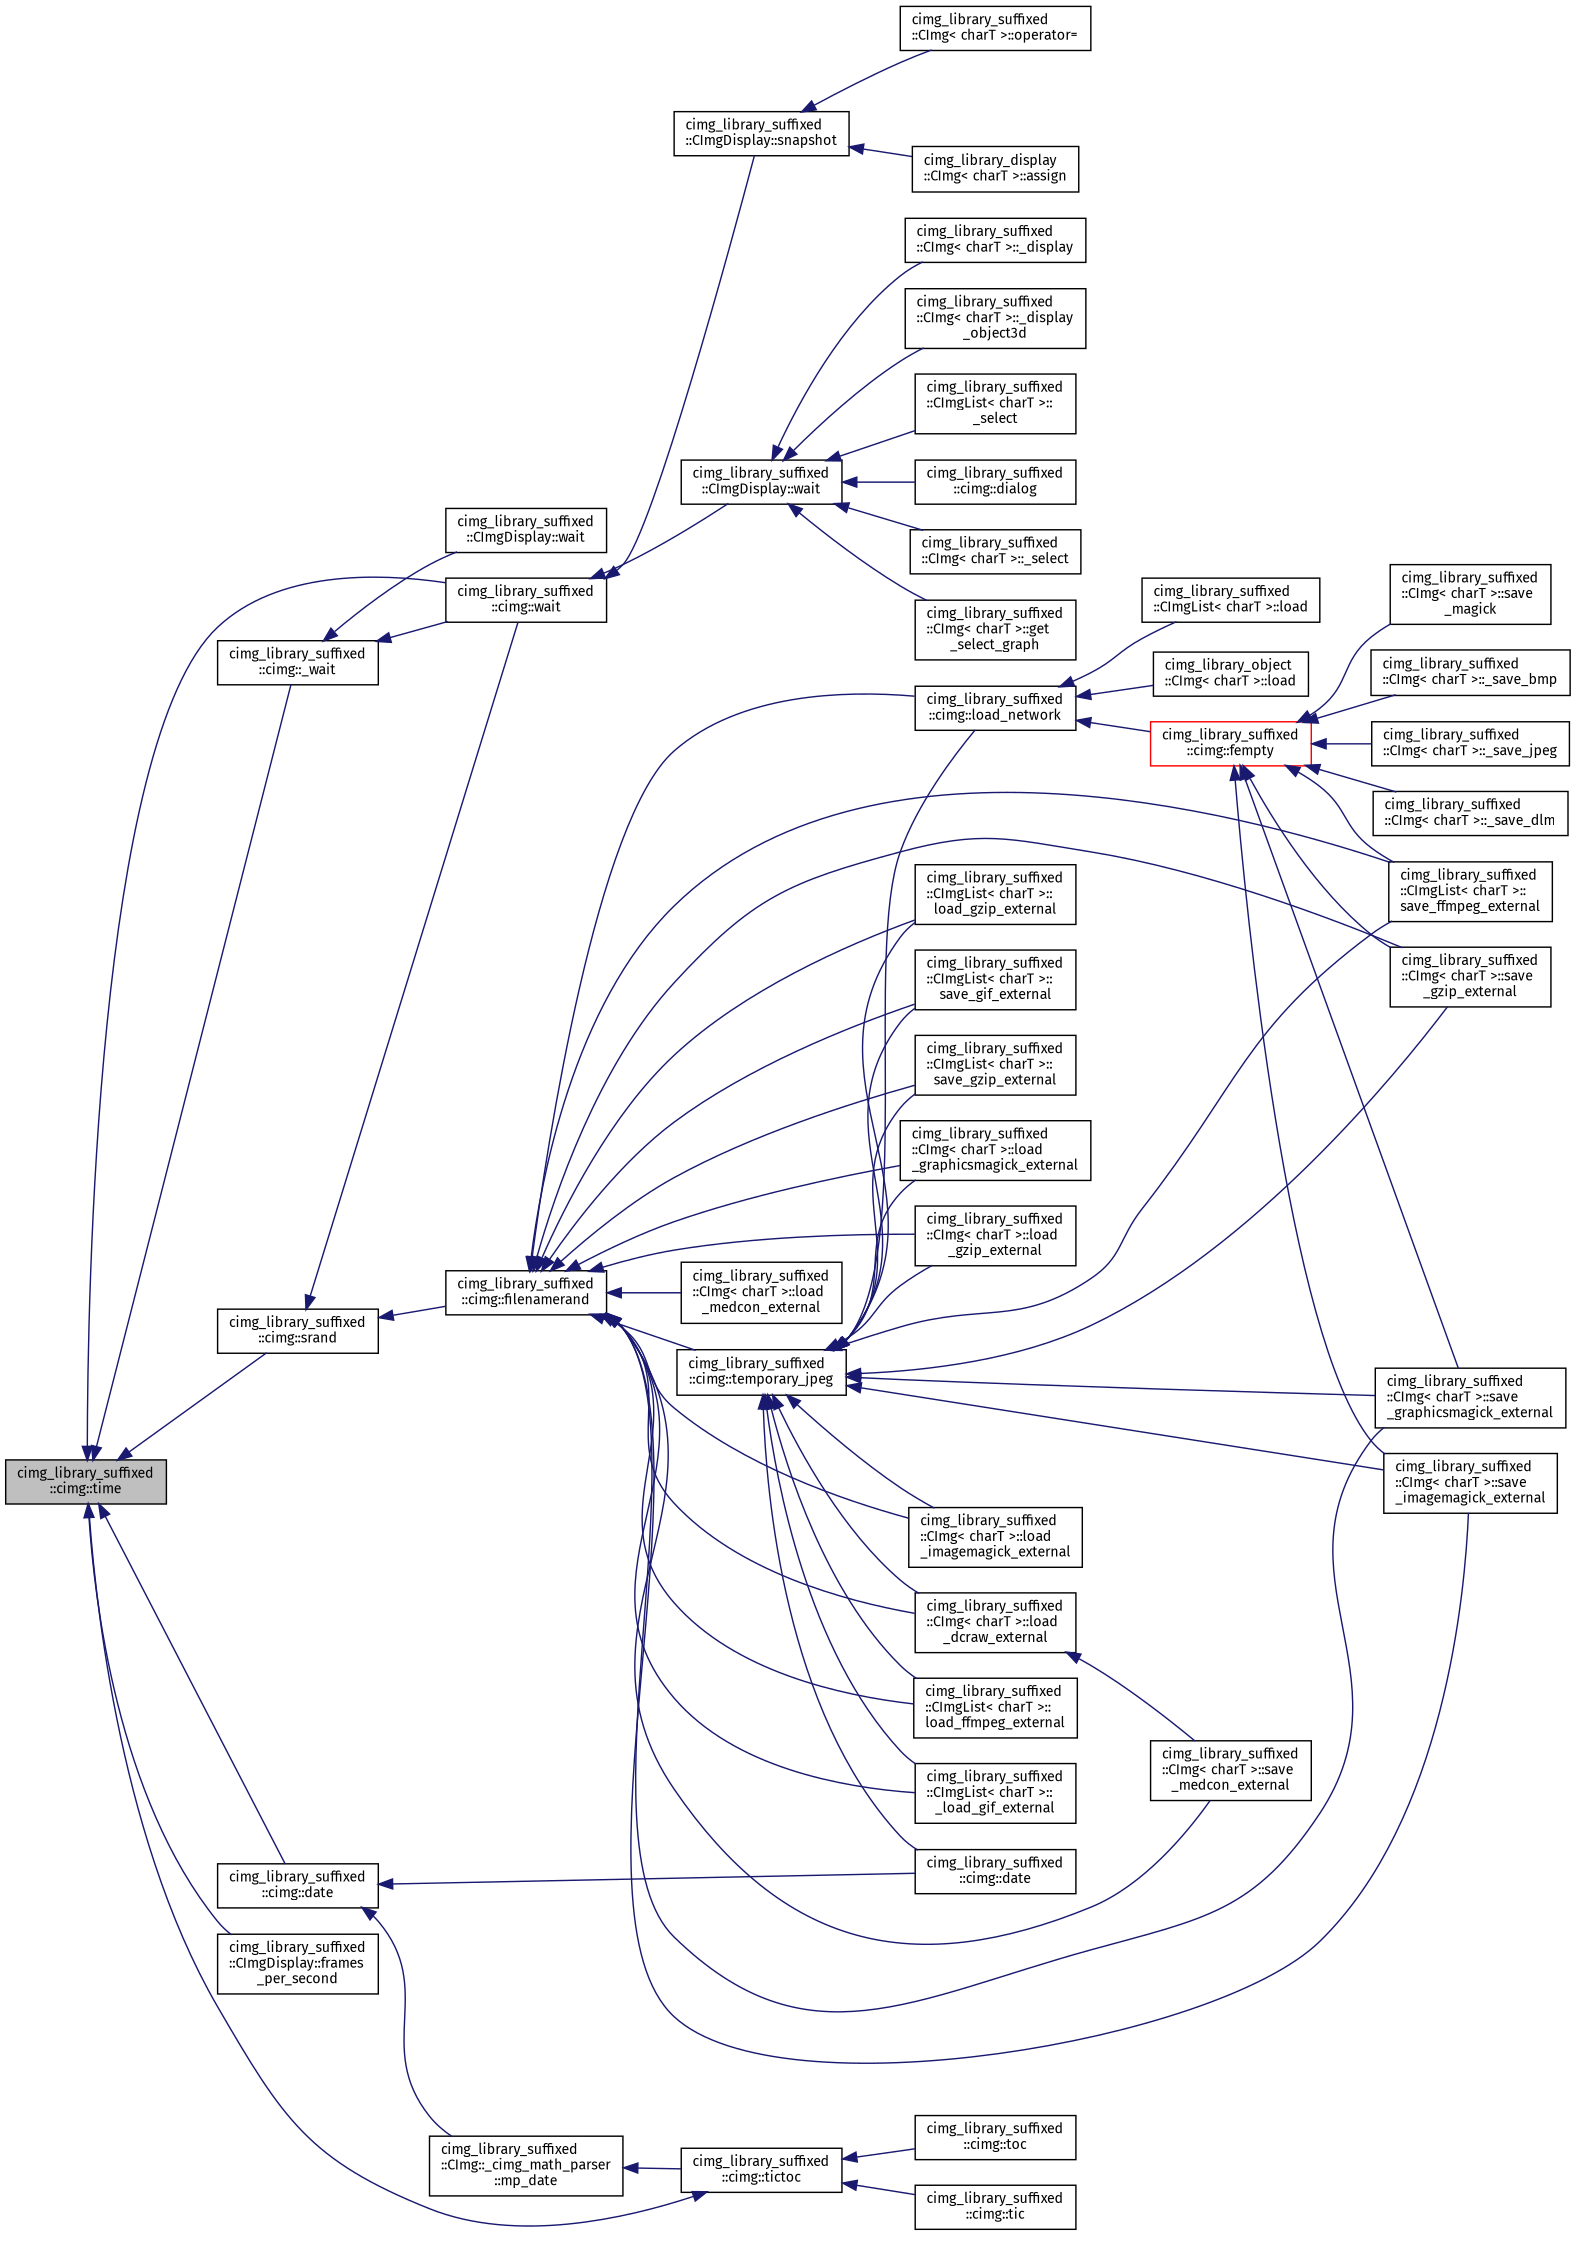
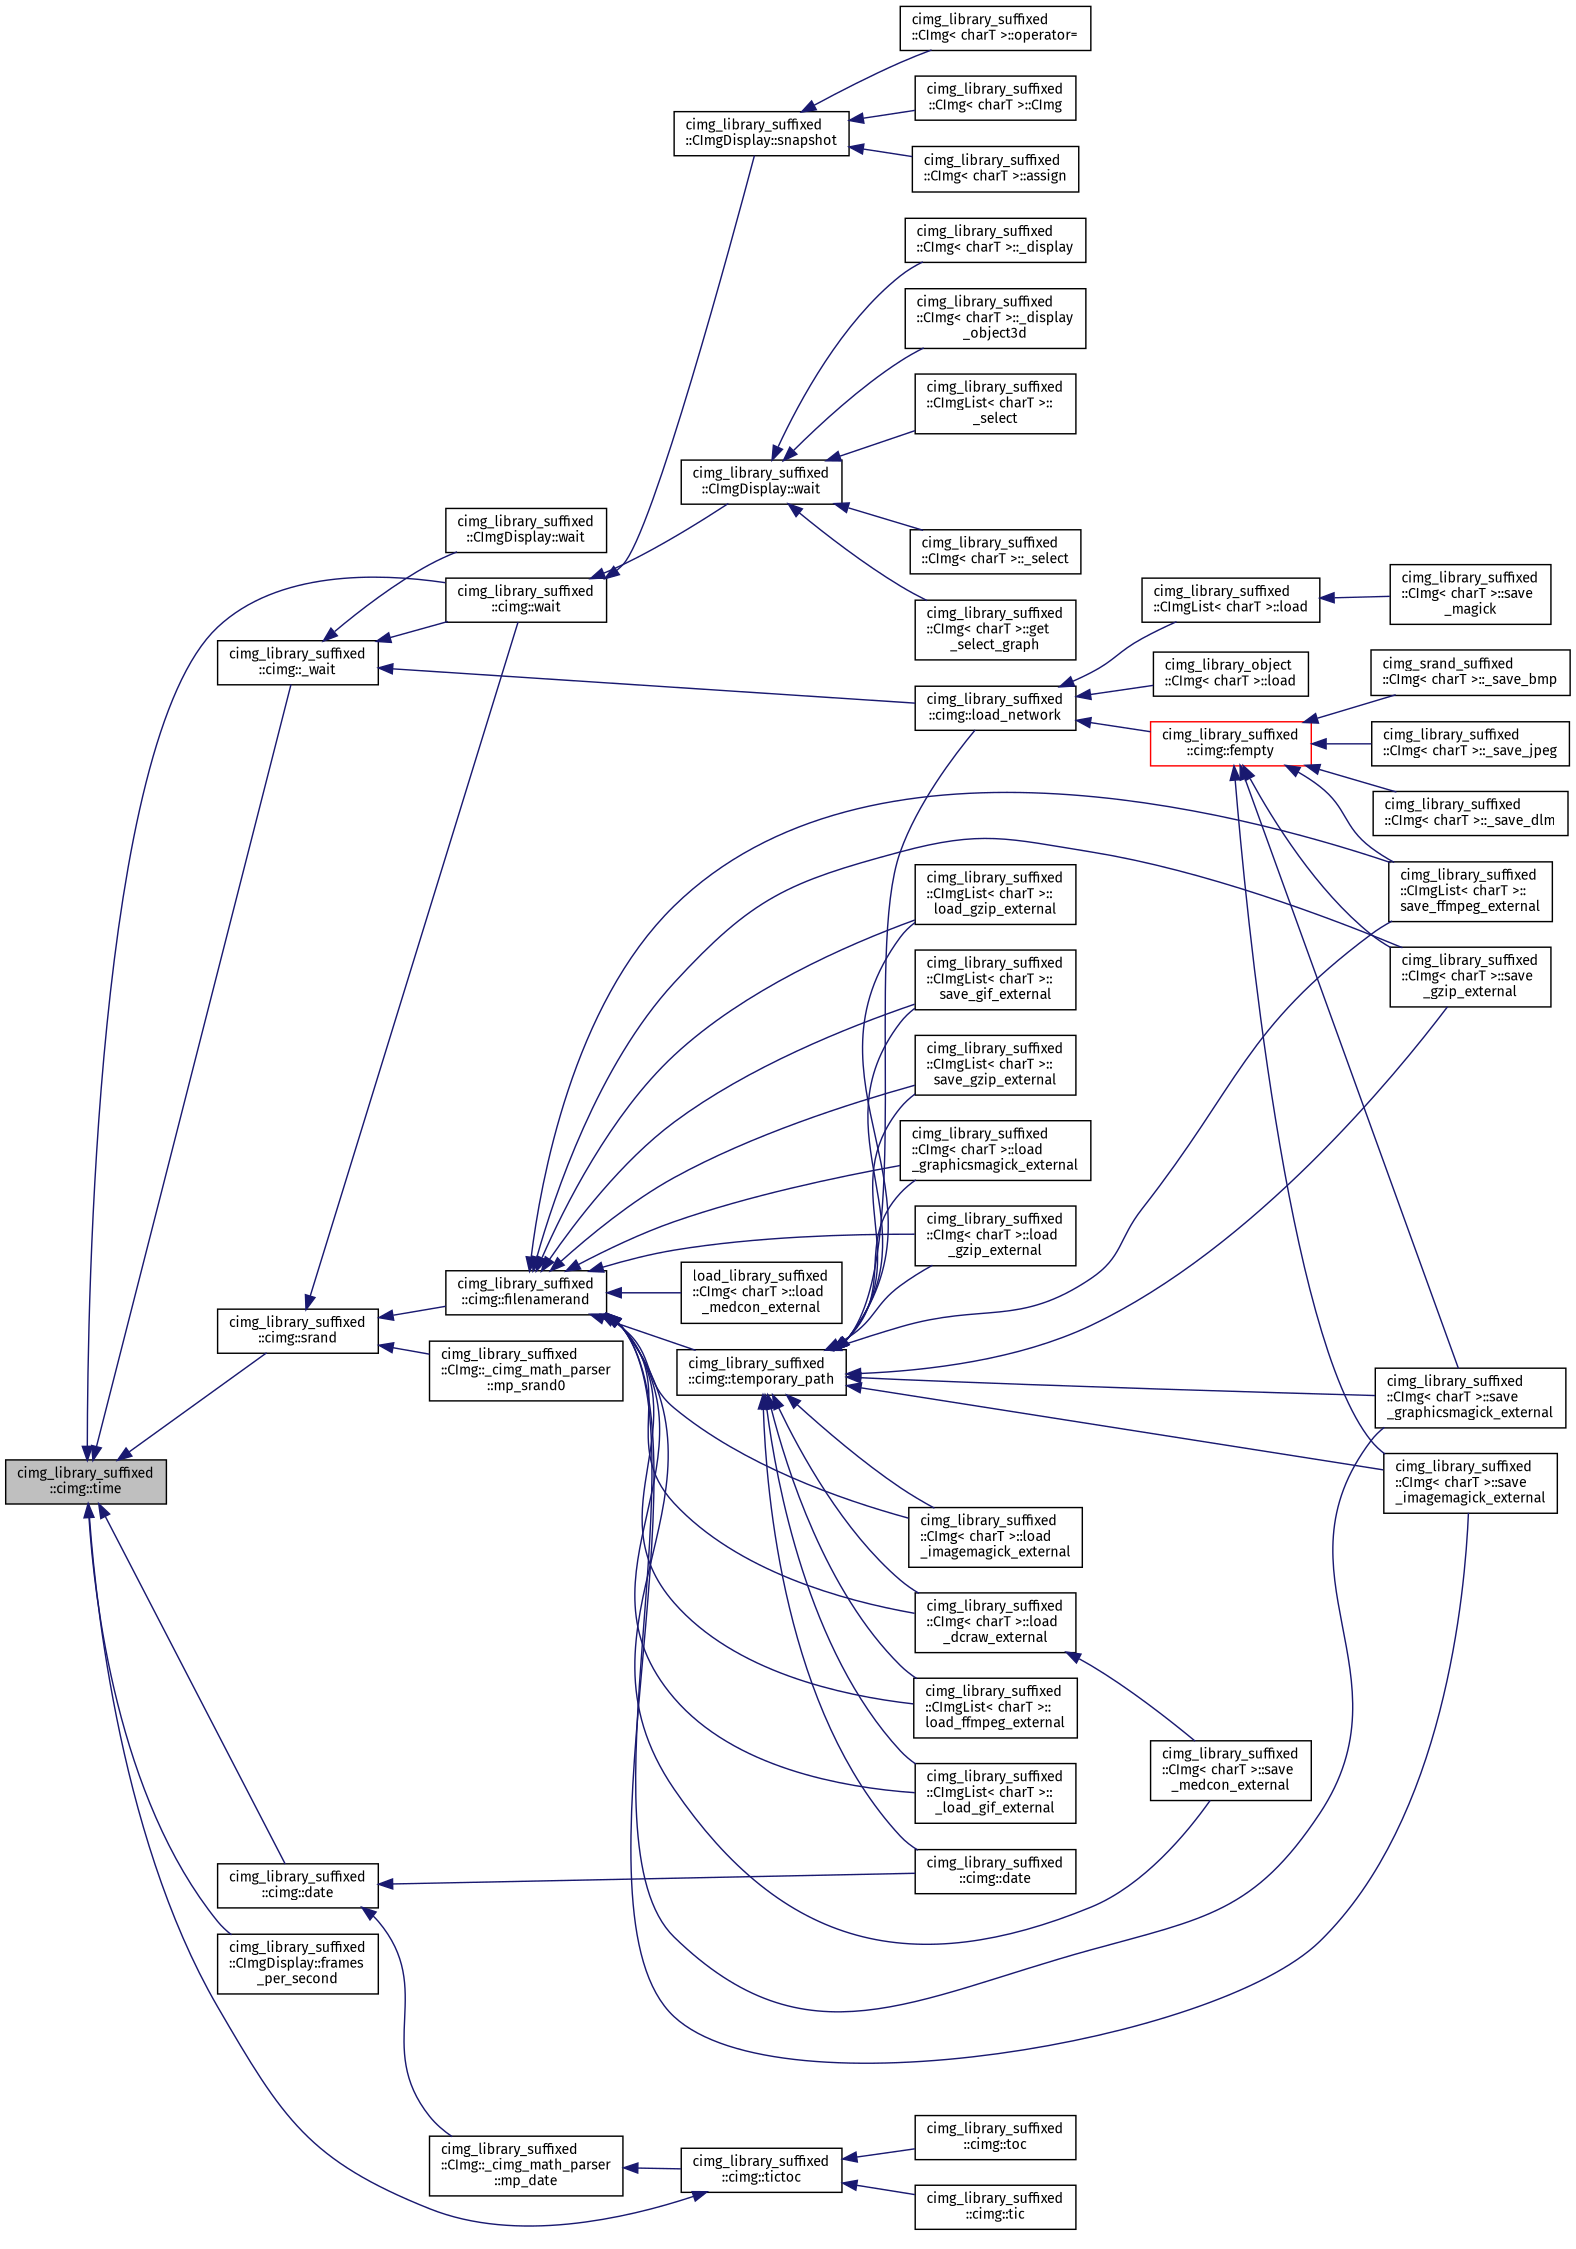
node "cimg_library_suffixed ::CImg< charT >::CImg": added
node "cimg_library_display ::CImg< charT >::assign": label "cimg_library_display ::CImg< charT >::assign" -> "cimg_library_suffixed ::CImg< charT >::assign"
node "cimg_library_suffixed ::cimg::dialog": removed
edge "cimg_library_suffixed ::CImg< charT >::save _magick" -> "cimg_library_suffixed ::cimg::fempty": now "cimg_library_suffixed ::CImg< charT >::save _magick" -> "cimg_library_suffixed ::CImgList< charT >::load"
node "cimg_library_suffixed ::CImg< charT >::_save_bmp": label "cimg_library_suffixed ::CImg< charT >::_save_bmp" -> "cimg_srand_suffixed ::CImg< charT >::_save_bmp"
edge "cimg_library_suffixed ::cimg::load_network" -> "cimg_library_suffixed ::cimg::filenamerand": now "cimg_library_suffixed ::cimg::load_network" -> "cimg_library_suffixed ::cimg::_wait"
node "cimg_library_suffixed ::CImg< charT >::load _medcon_external": label "cimg_library_suffixed ::CImg< charT >::load _medcon_external" -> "load_library_suffixed ::CImg< charT >::load _medcon_external"
node "cimg_library_suffixed ::CImg::_cimg_math_parser ::mp_srand0": added
node "cimg_library_suffixed ::cimg::temporary_jpeg": label "cimg_library_suffixed ::cimg::temporary_jpeg" -> "cimg_library_suffixed ::cimg::temporary_path"
